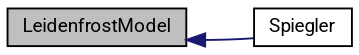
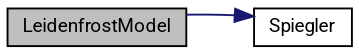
edge "Spiegler" -> "LeidenfrostModel": reversed
